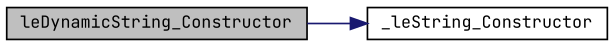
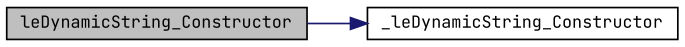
node "_leString_Constructor": label "_leString_Constructor" -> "_leDynamicString_Constructor"
